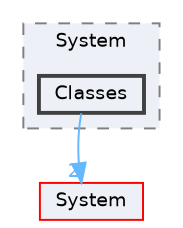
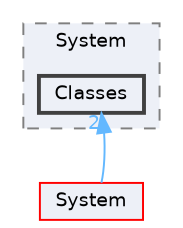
edge "Classes" -> "System": reversed
